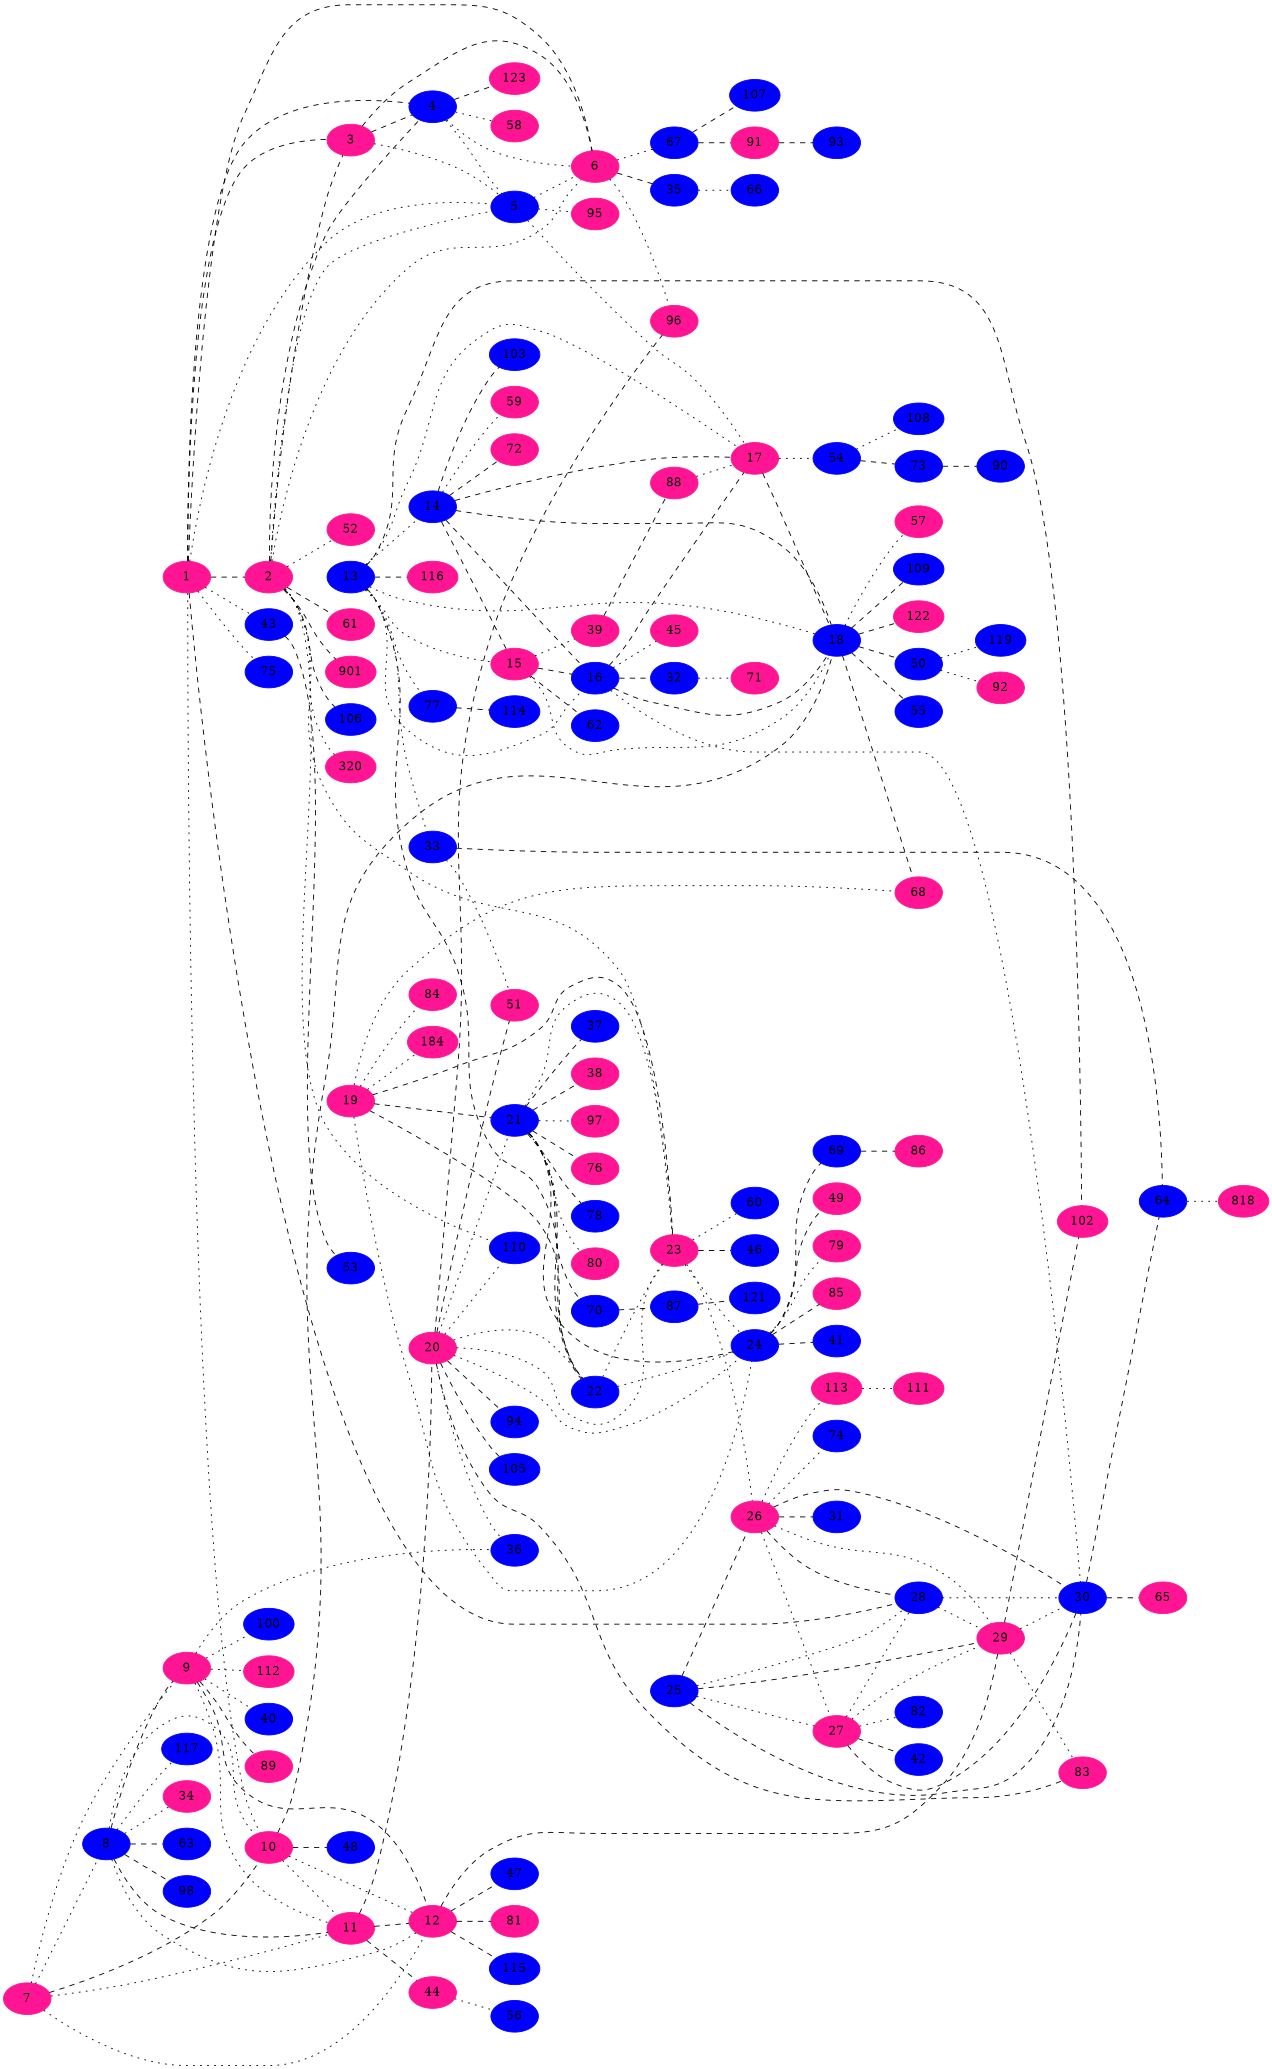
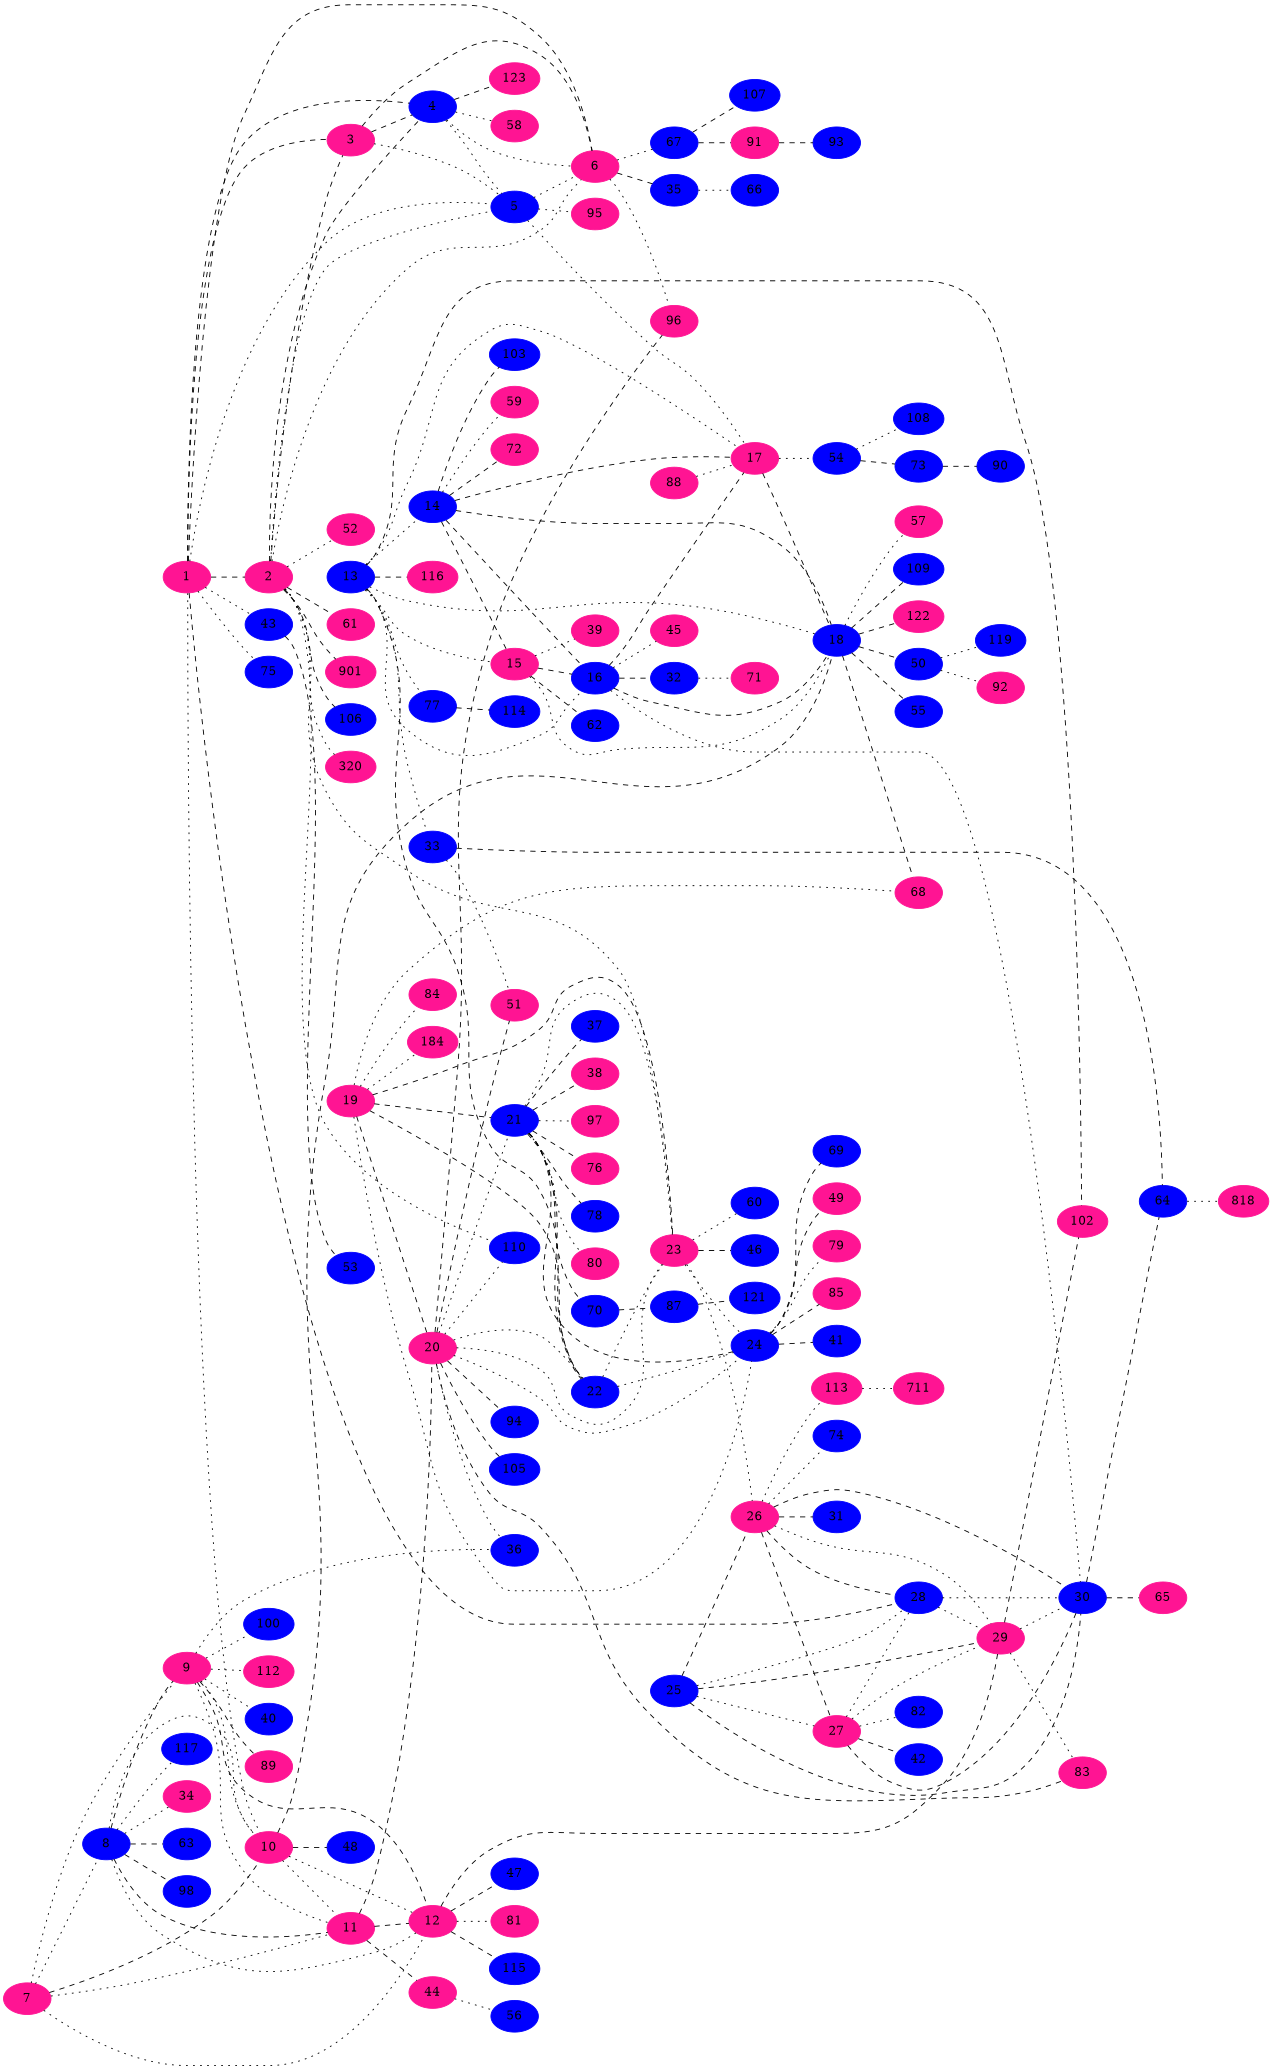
edge "88" -- "39": removed
node "86": removed
edge "19" -- "20": added
node "111": label "111" -> "711"
edge "26" -- "27": style dotted -> dashed
edge "9" -- "10": added
edge "12" -- "81": style dashed -> dotted
